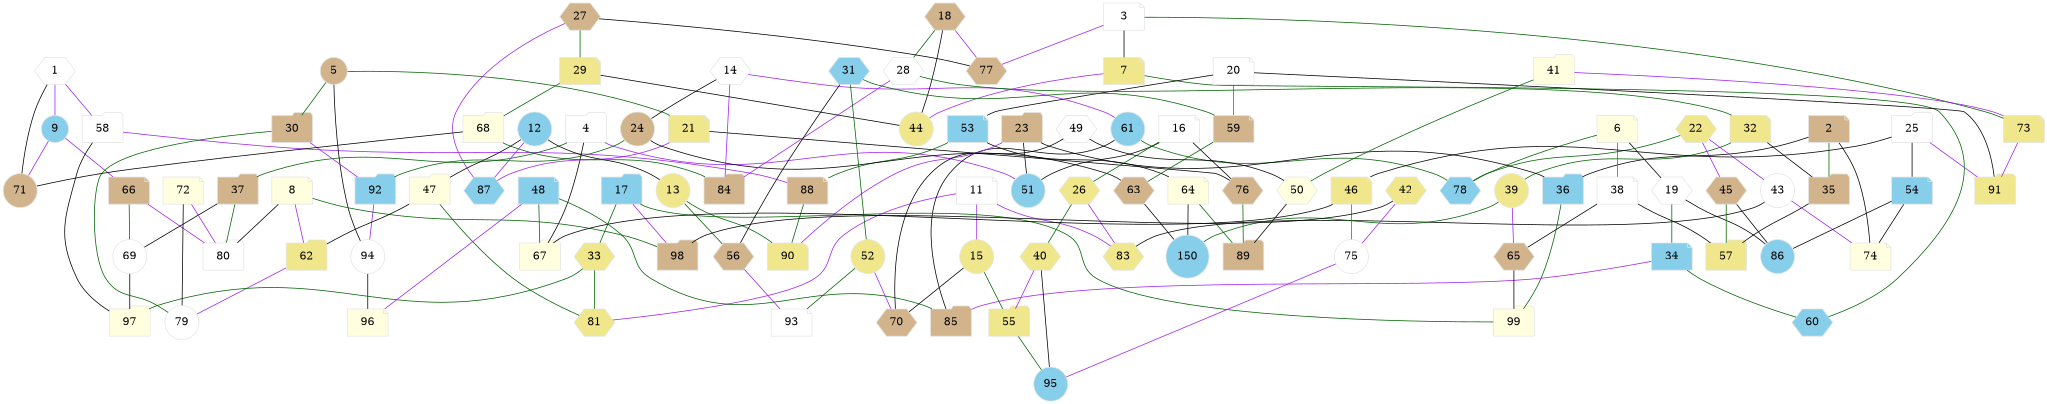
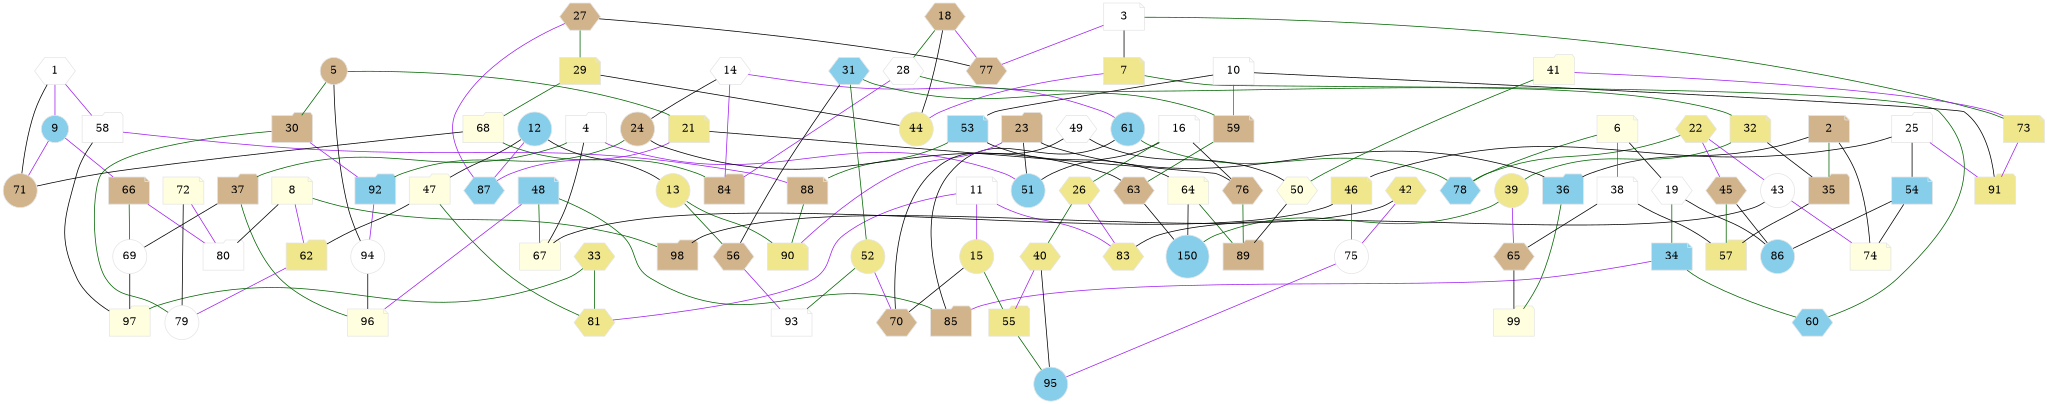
node "20": label "20" -> "10"
node "17": removed
edge "37" -- "80": now "37" -- "96"
